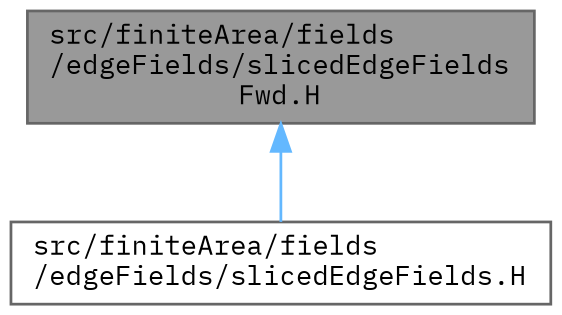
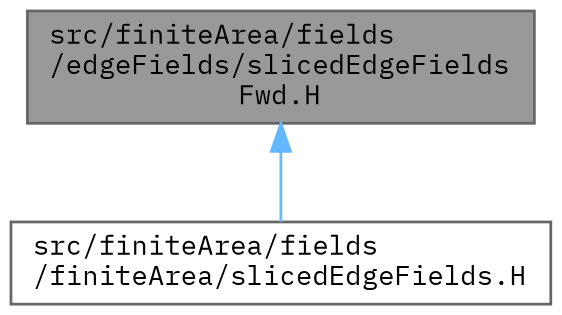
node "src/finiteArea/fields /edgeFields/slicedEdgeFields.H": label "src/finiteArea/fields /edgeFields/slicedEdgeFields.H" -> "src/finiteArea/fields /finiteArea/slicedEdgeFields.H"
